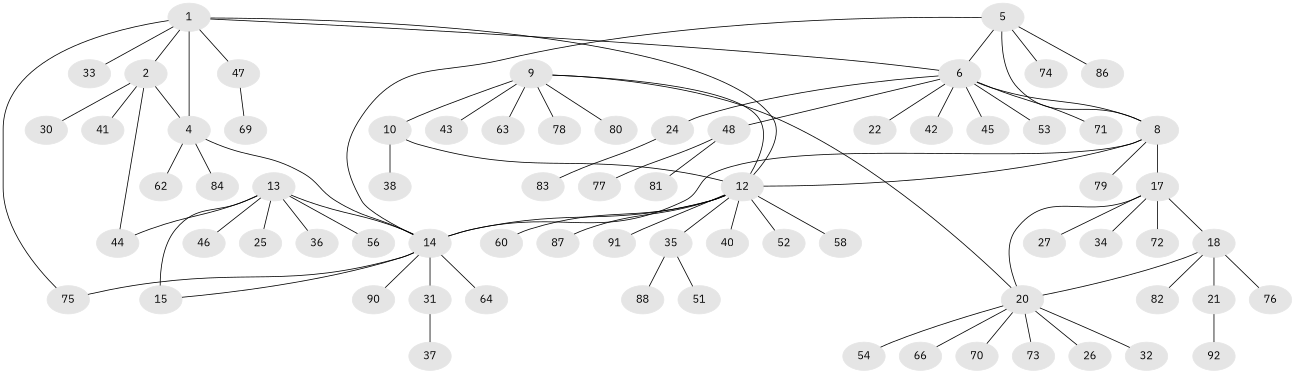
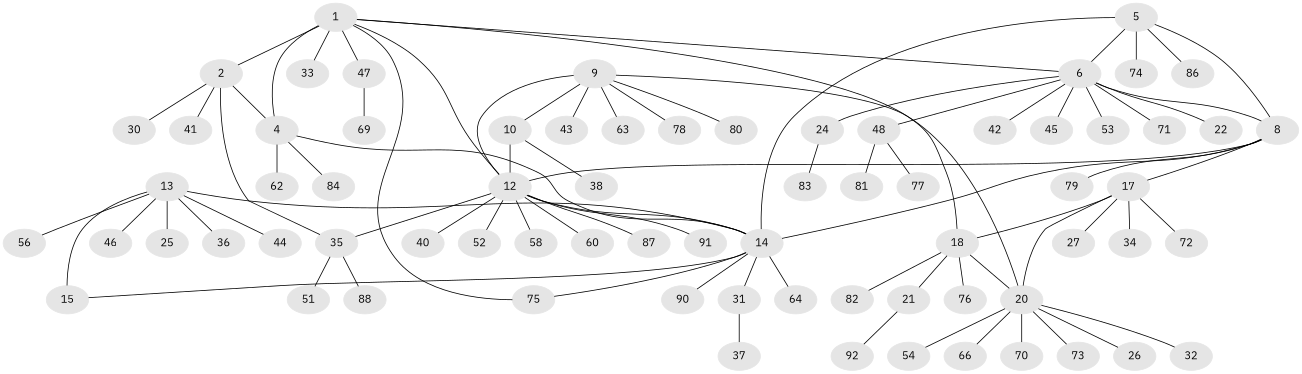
edge "1" -- "18": added
edge "2" -- "44": now "2" -- "35"
